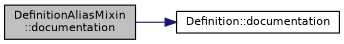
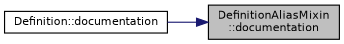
edge "DefinitionAliasMixin ::documentation" -> "Definition::documentation": reversed
